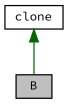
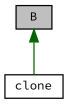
edge "B" -> "clone": reversed
